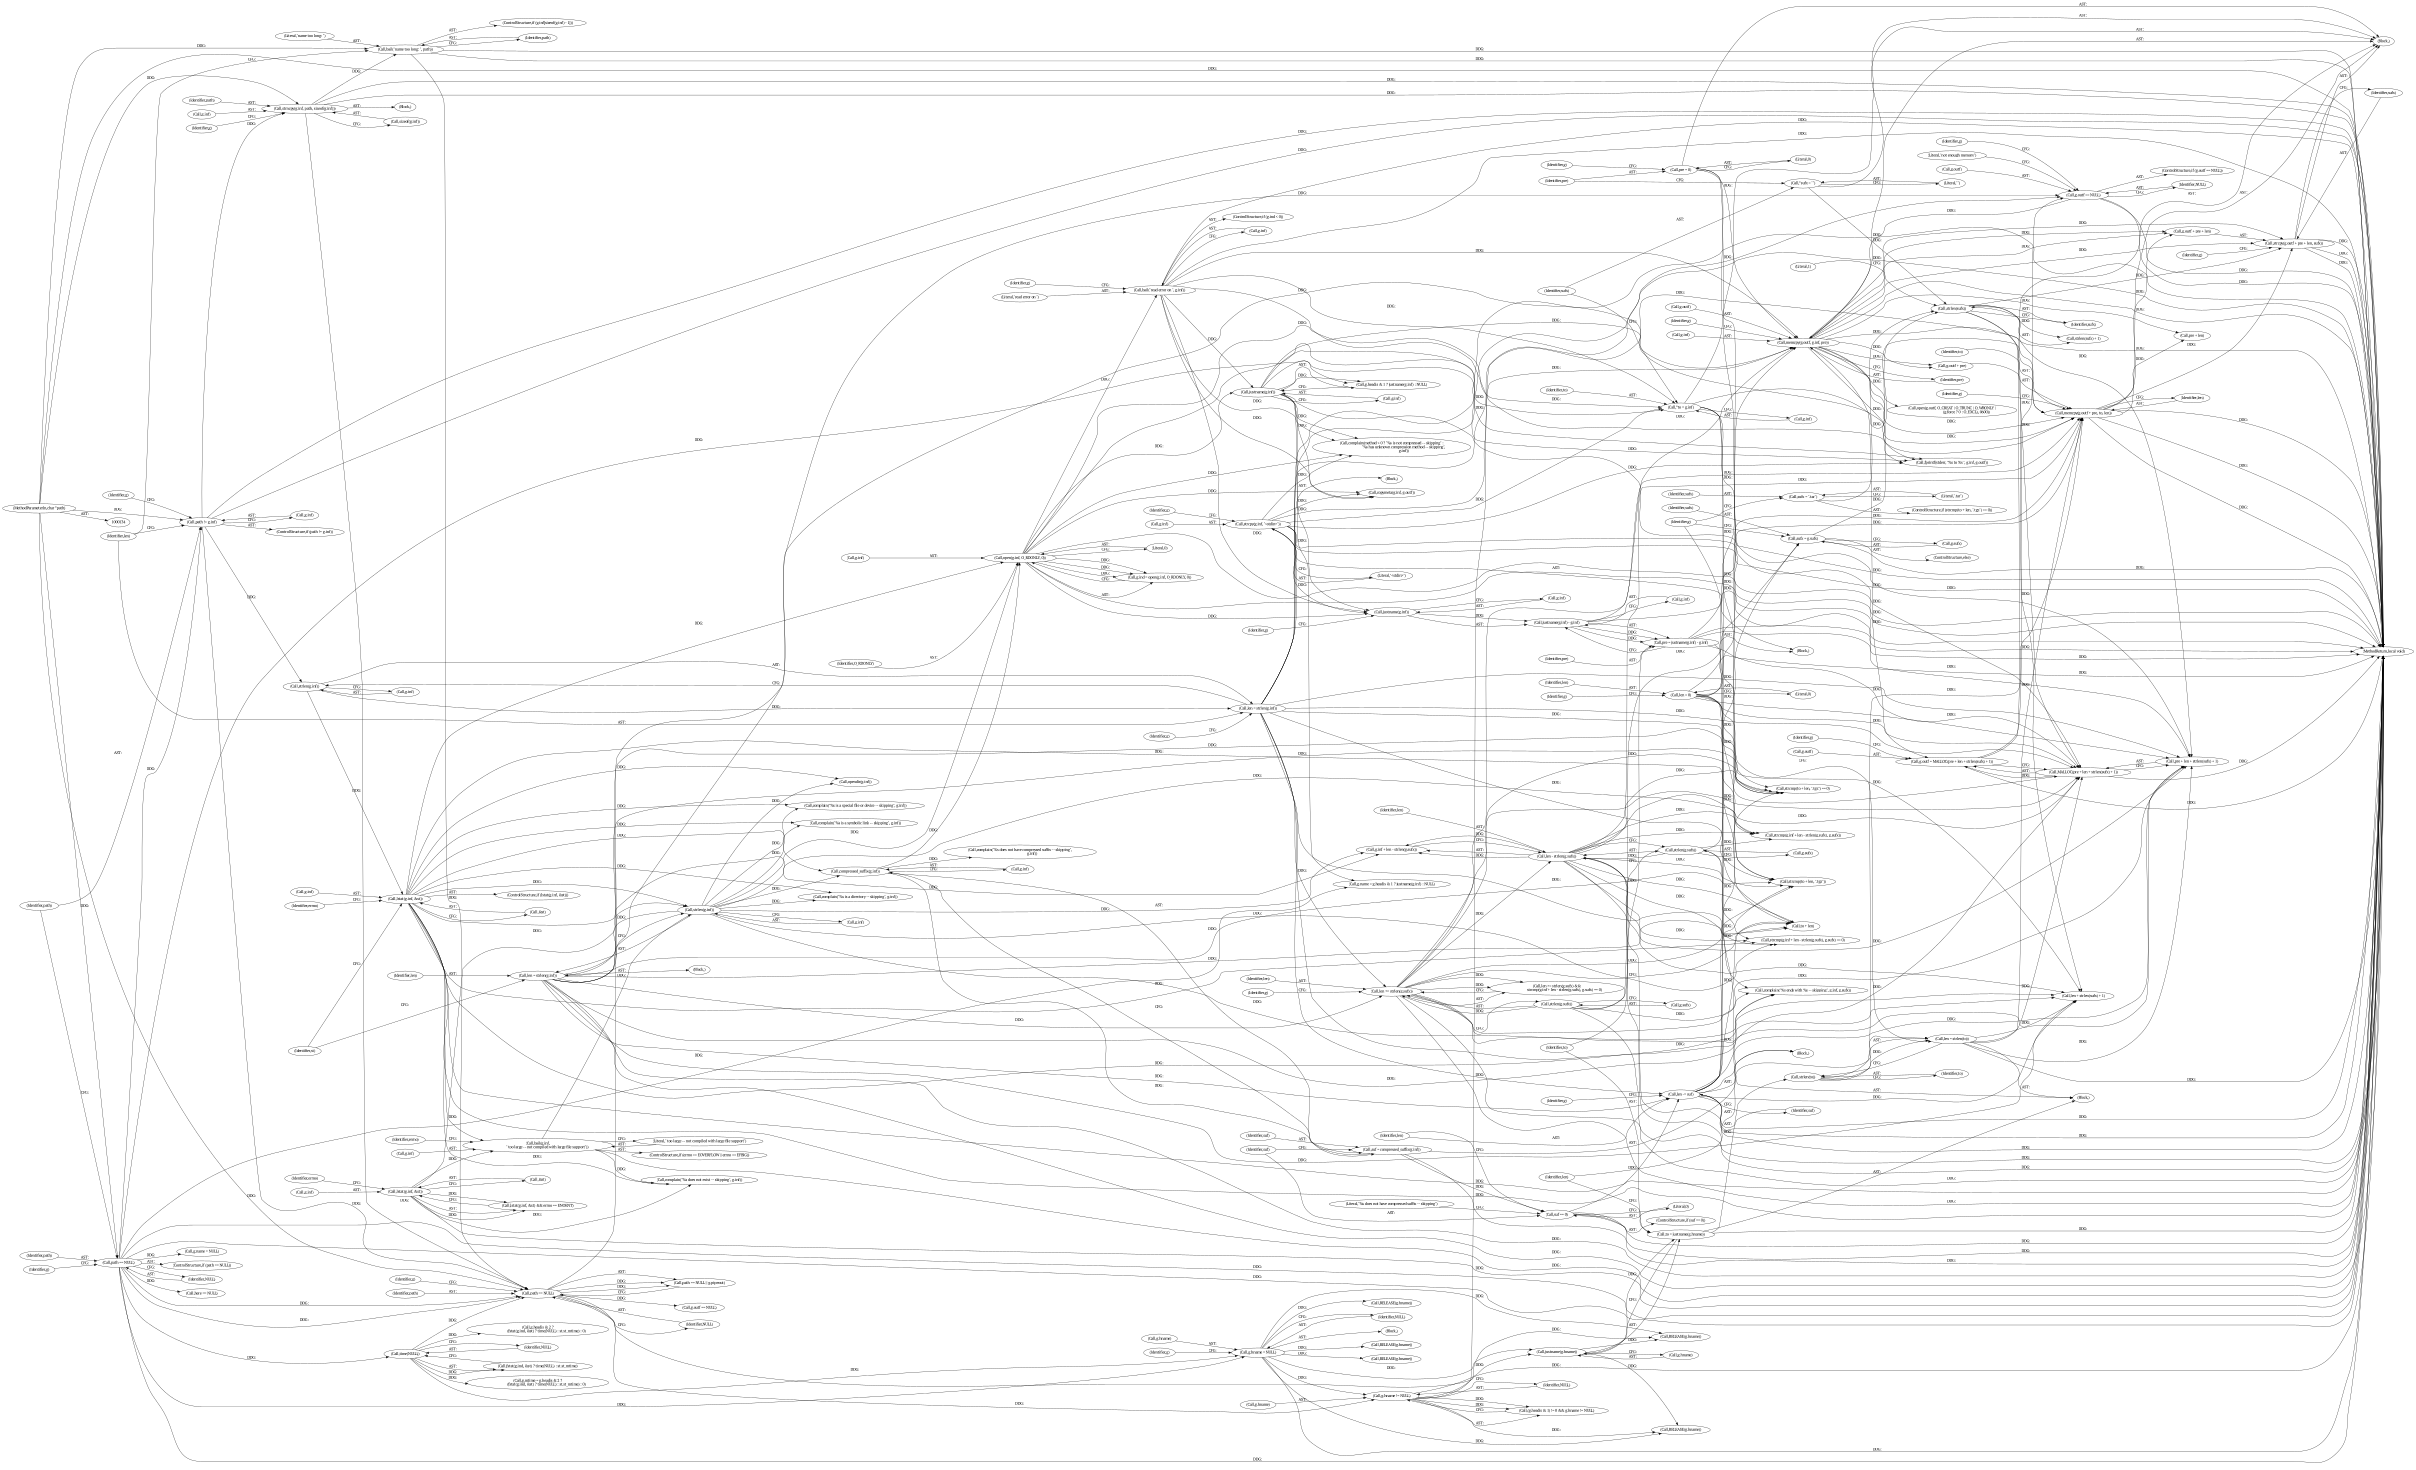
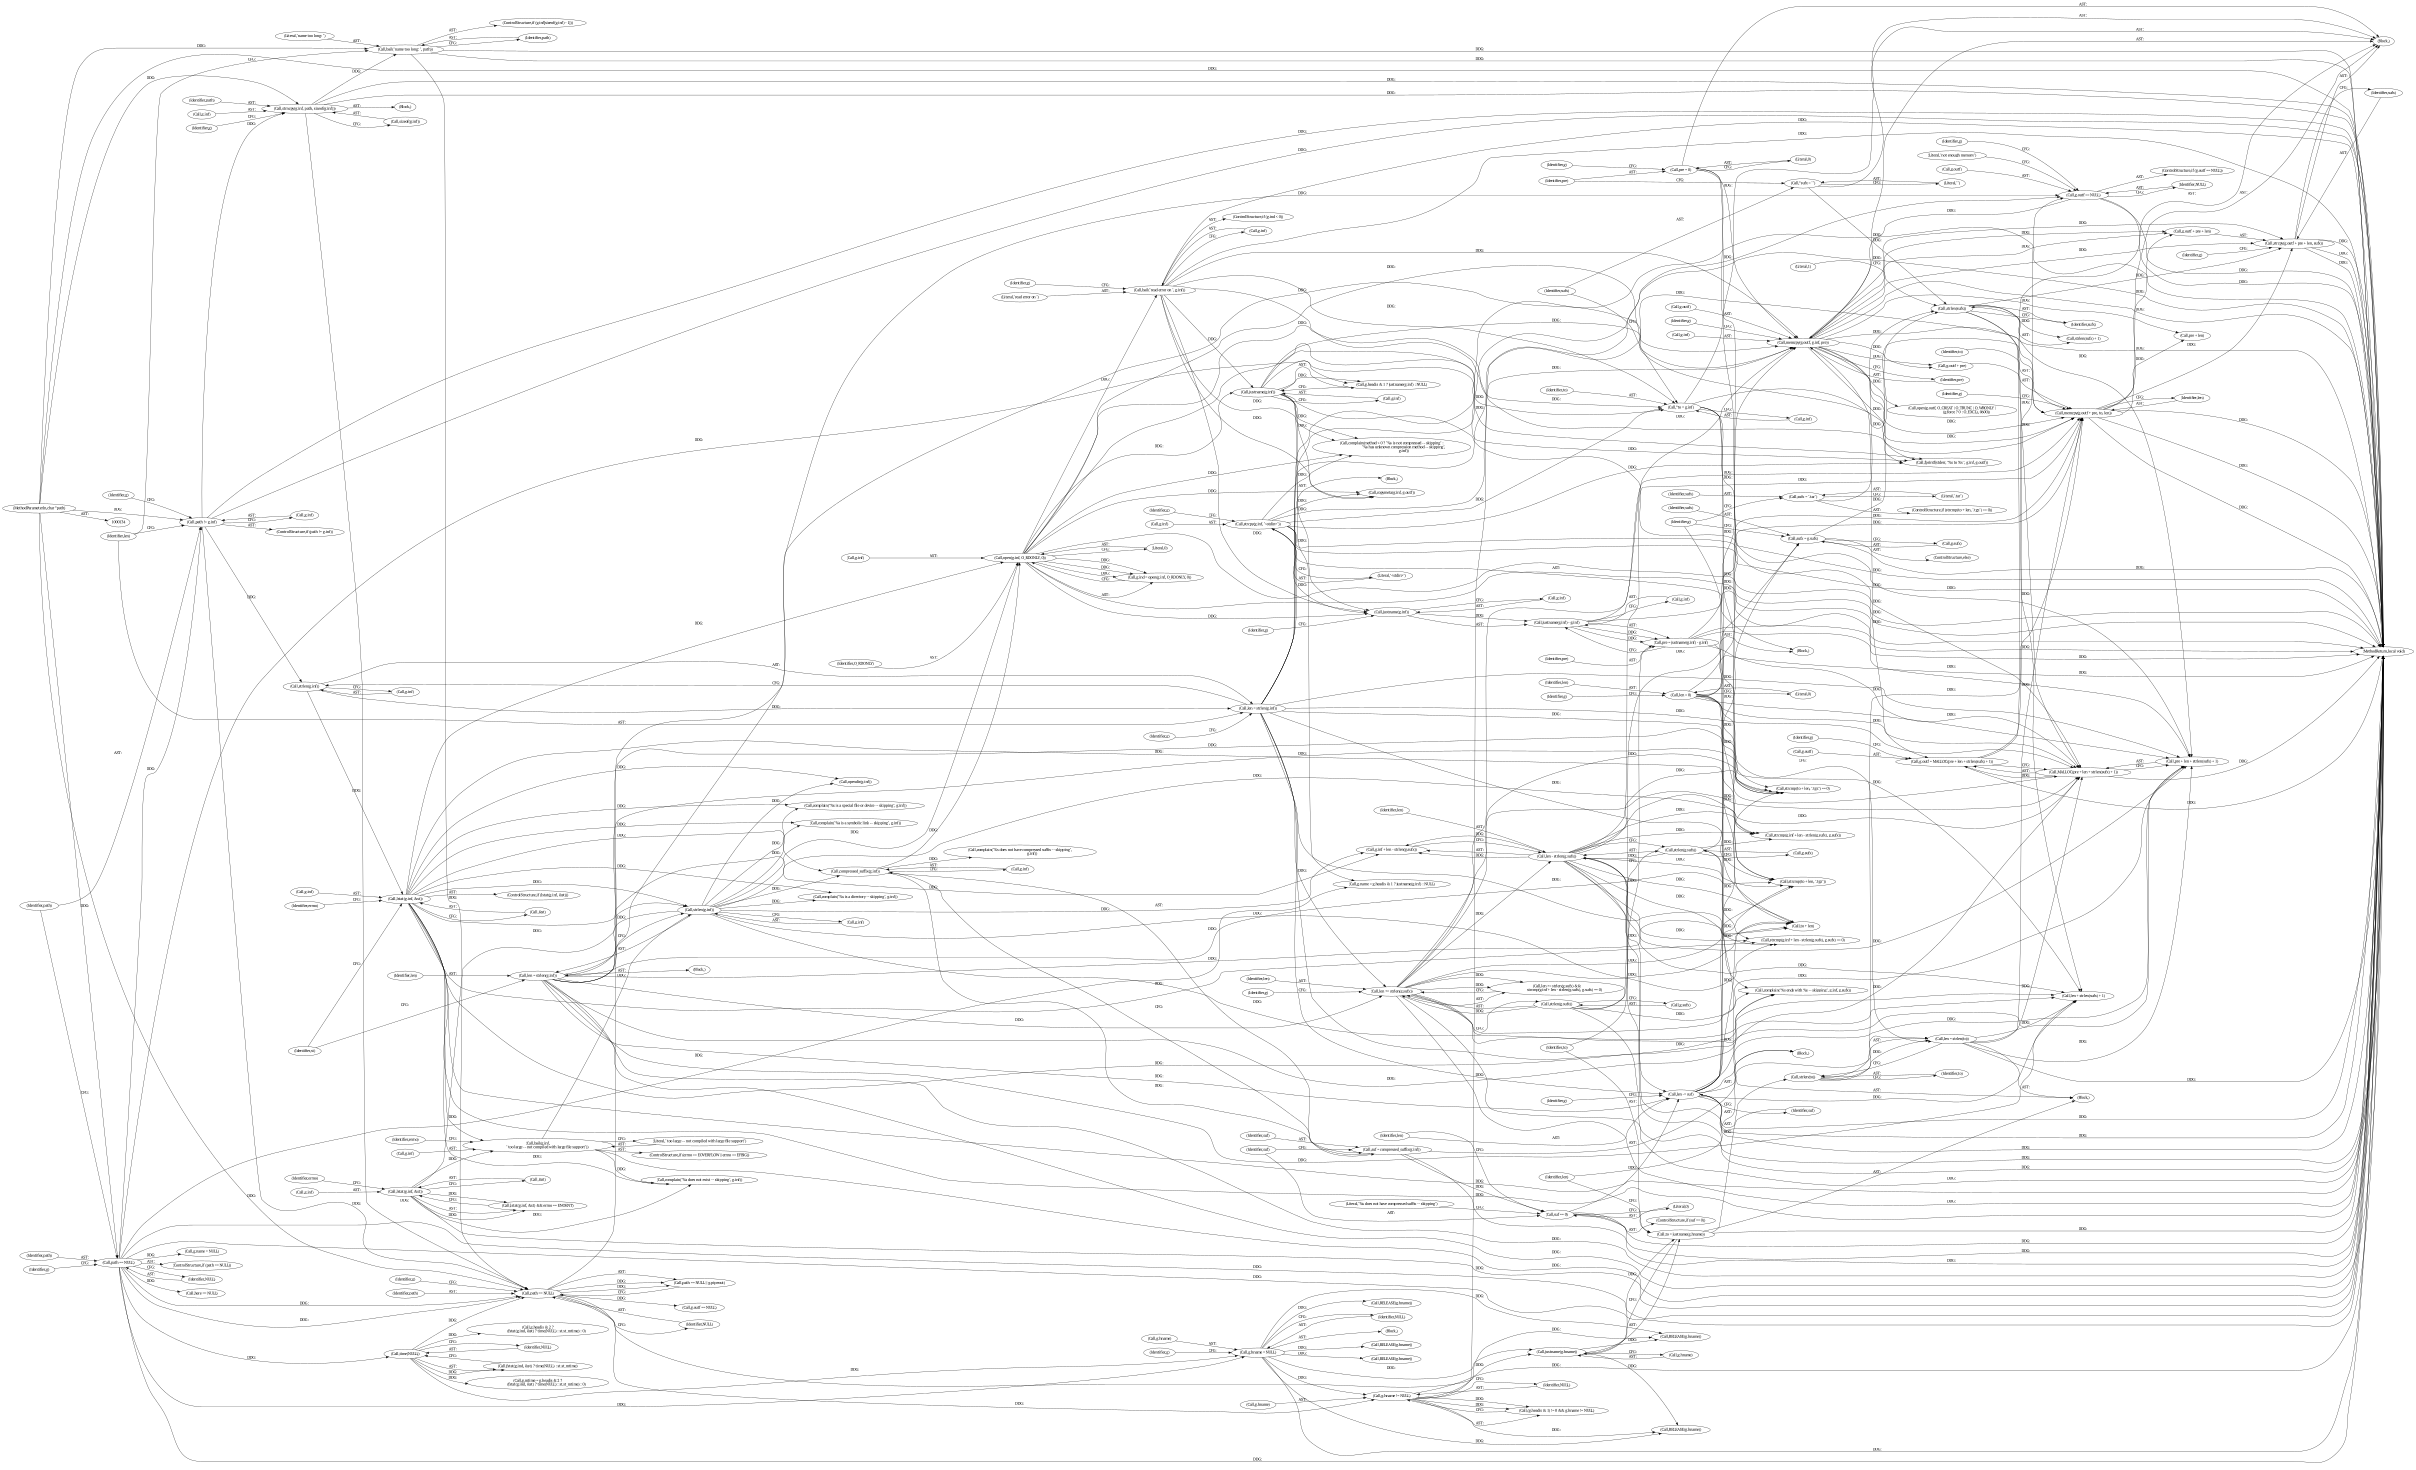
edge "(Call,open(g.inf, O_RDONLY, 0))" -> "(Call,memcpy(g.outf, g.inf, pre))": added, label "DDG:"
edge "(Call,len - strlen(g.sufx))" -> "(Call,len -= suf)": added, label "DDG:"
edge "(Call,len >= strlen(g.sufx))" -> "(Call,to + len)": label "CFG: " -> "DDG: "
